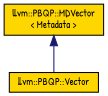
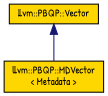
edge "llvm::PBQP::Vector" -> "llvm::PBQP::MDVector < Metadata >": reversed
